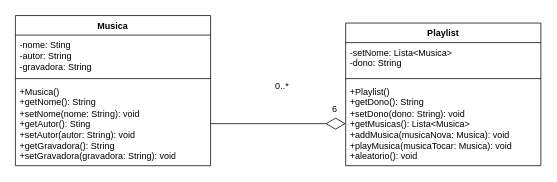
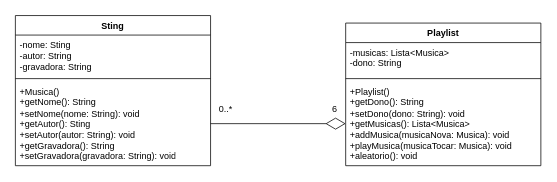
node "Musica": label "Musica" -> "Sting"
node "-setNome: Lista<Musica> -dono: String": label "-setNome: Lista<Musica> -dono: String" -> "-musicas: Lista<Musica> -dono: String"
node "0..*": moved (282, 87) -> (225, 109)
